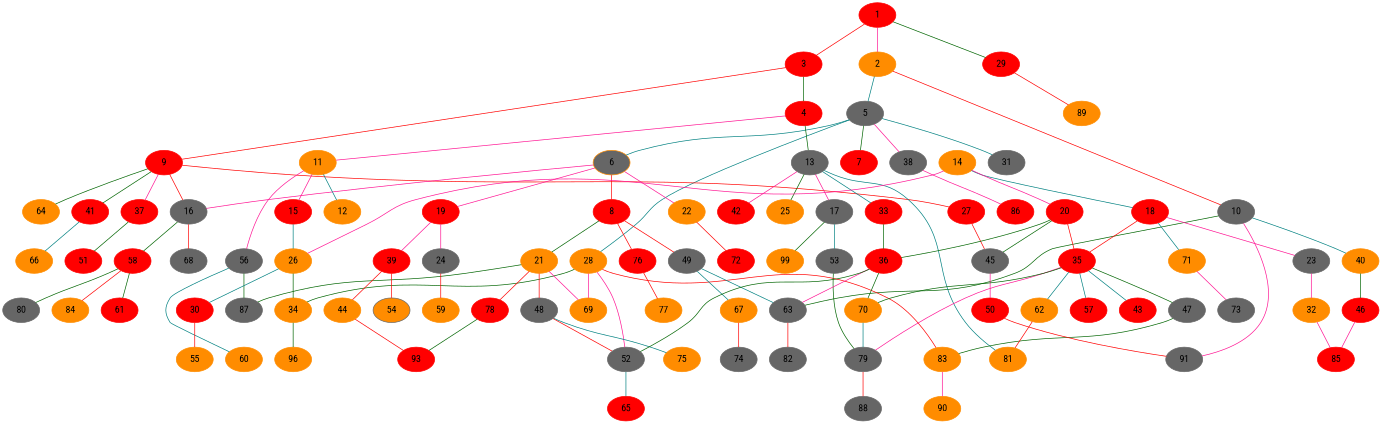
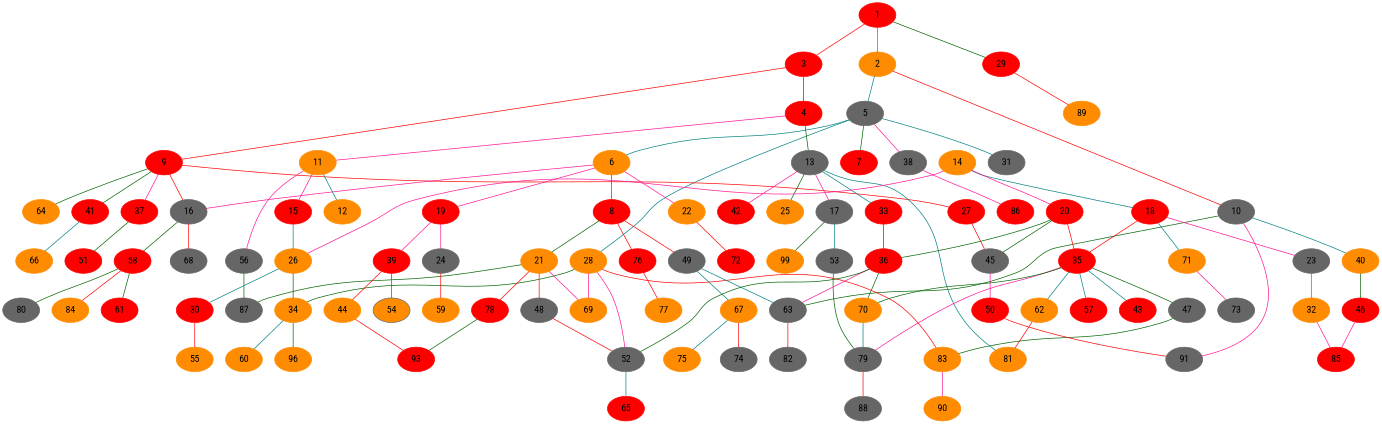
node "6": fillcolor gray40 -> darkorange
edge "56" -- "60": now "34" -- "60"
edge "48" -- "75": now "67" -- "75"
